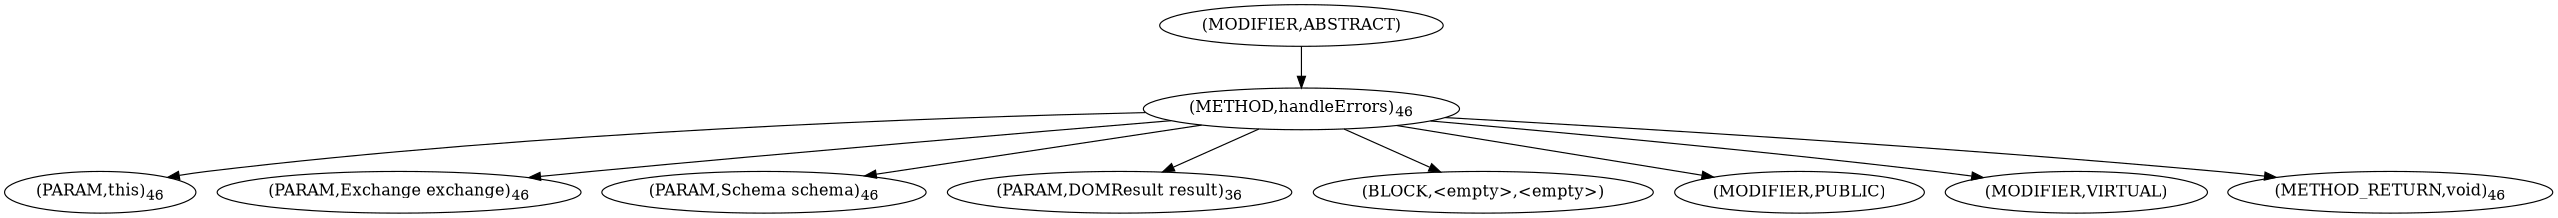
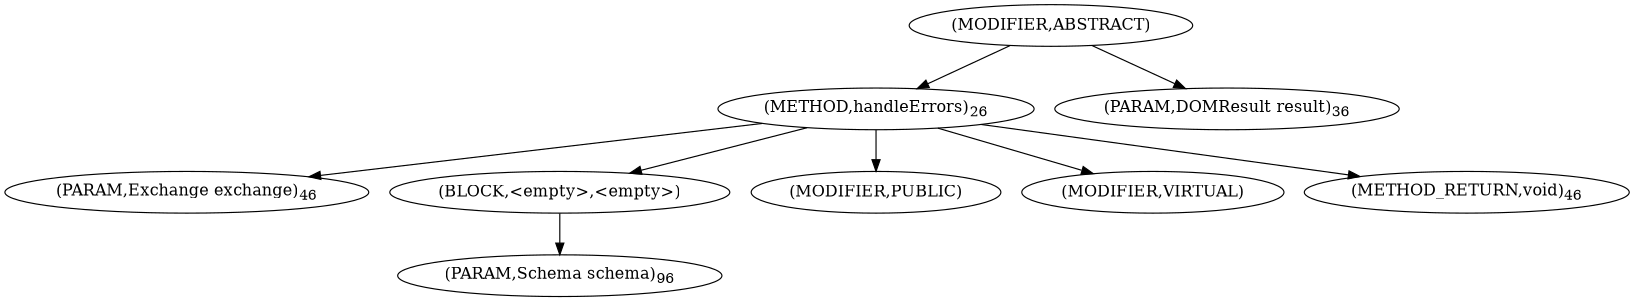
node "(METHOD,handleErrors)": text "46" -> "26"
edge "(METHOD,handleErrors)" -> "(PARAM,DOMResult result)": now "(MODIFIER,ABSTRACT)" -> "(PARAM,DOMResult result)"
edge "(METHOD,handleErrors)" -> "(PARAM,Schema schema)": now "(BLOCK,<empty>,<empty>)" -> "(PARAM,Schema schema)"
node "(PARAM,Schema schema)": text "46" -> "96"
node "(PARAM,this)": removed
